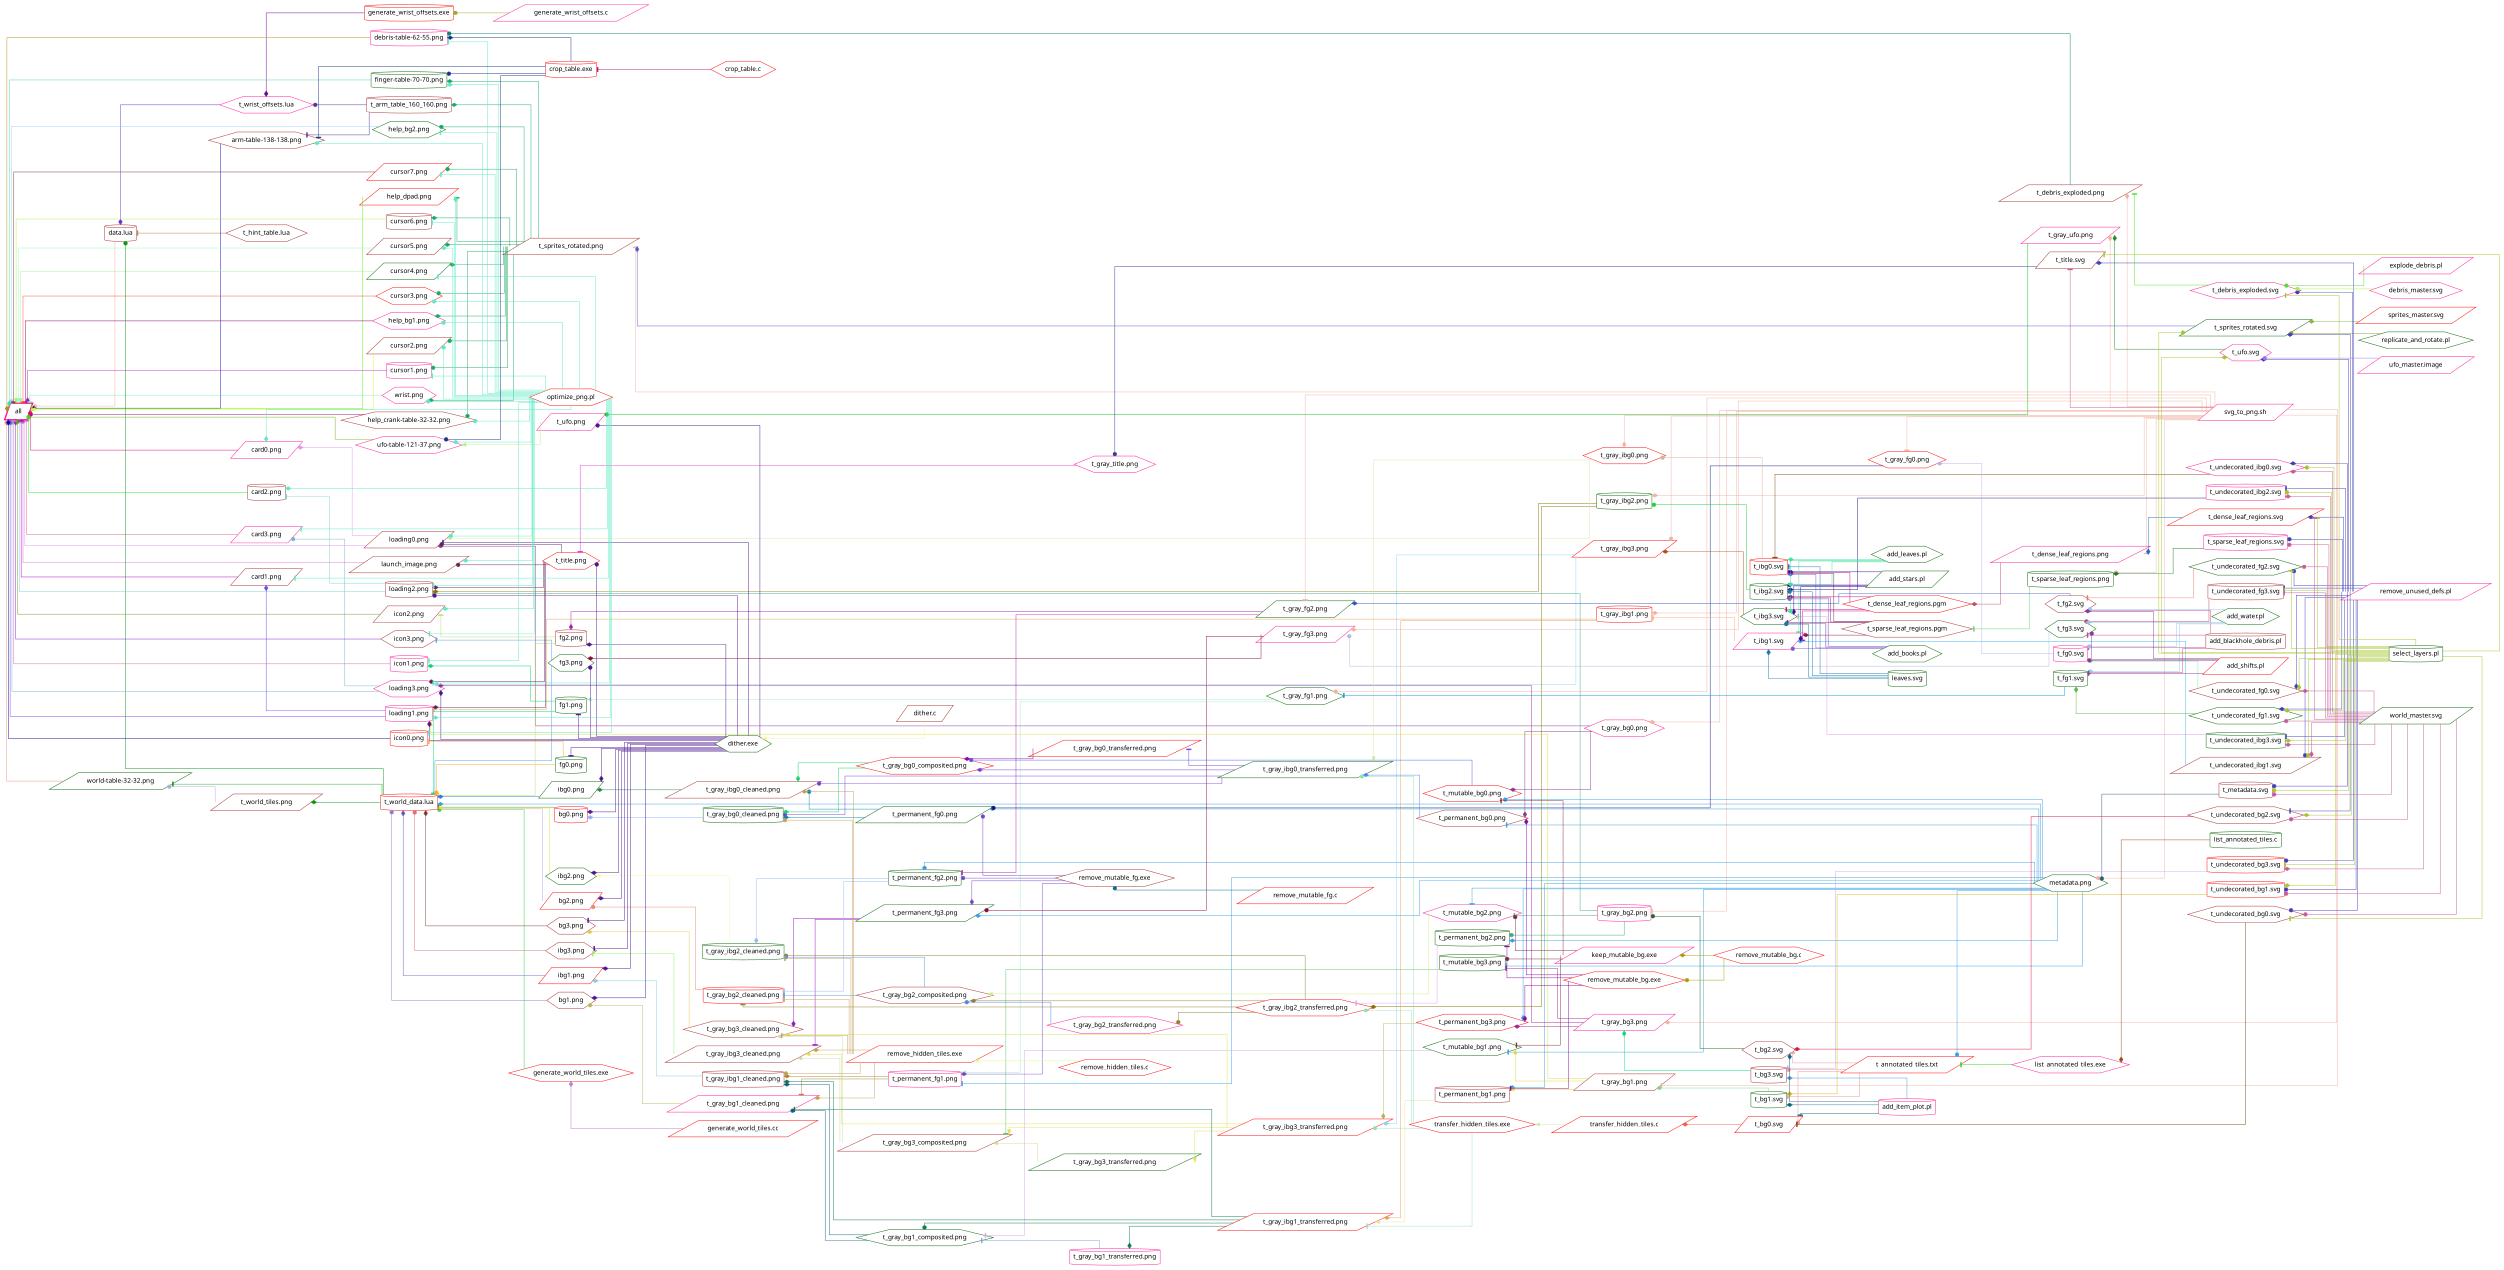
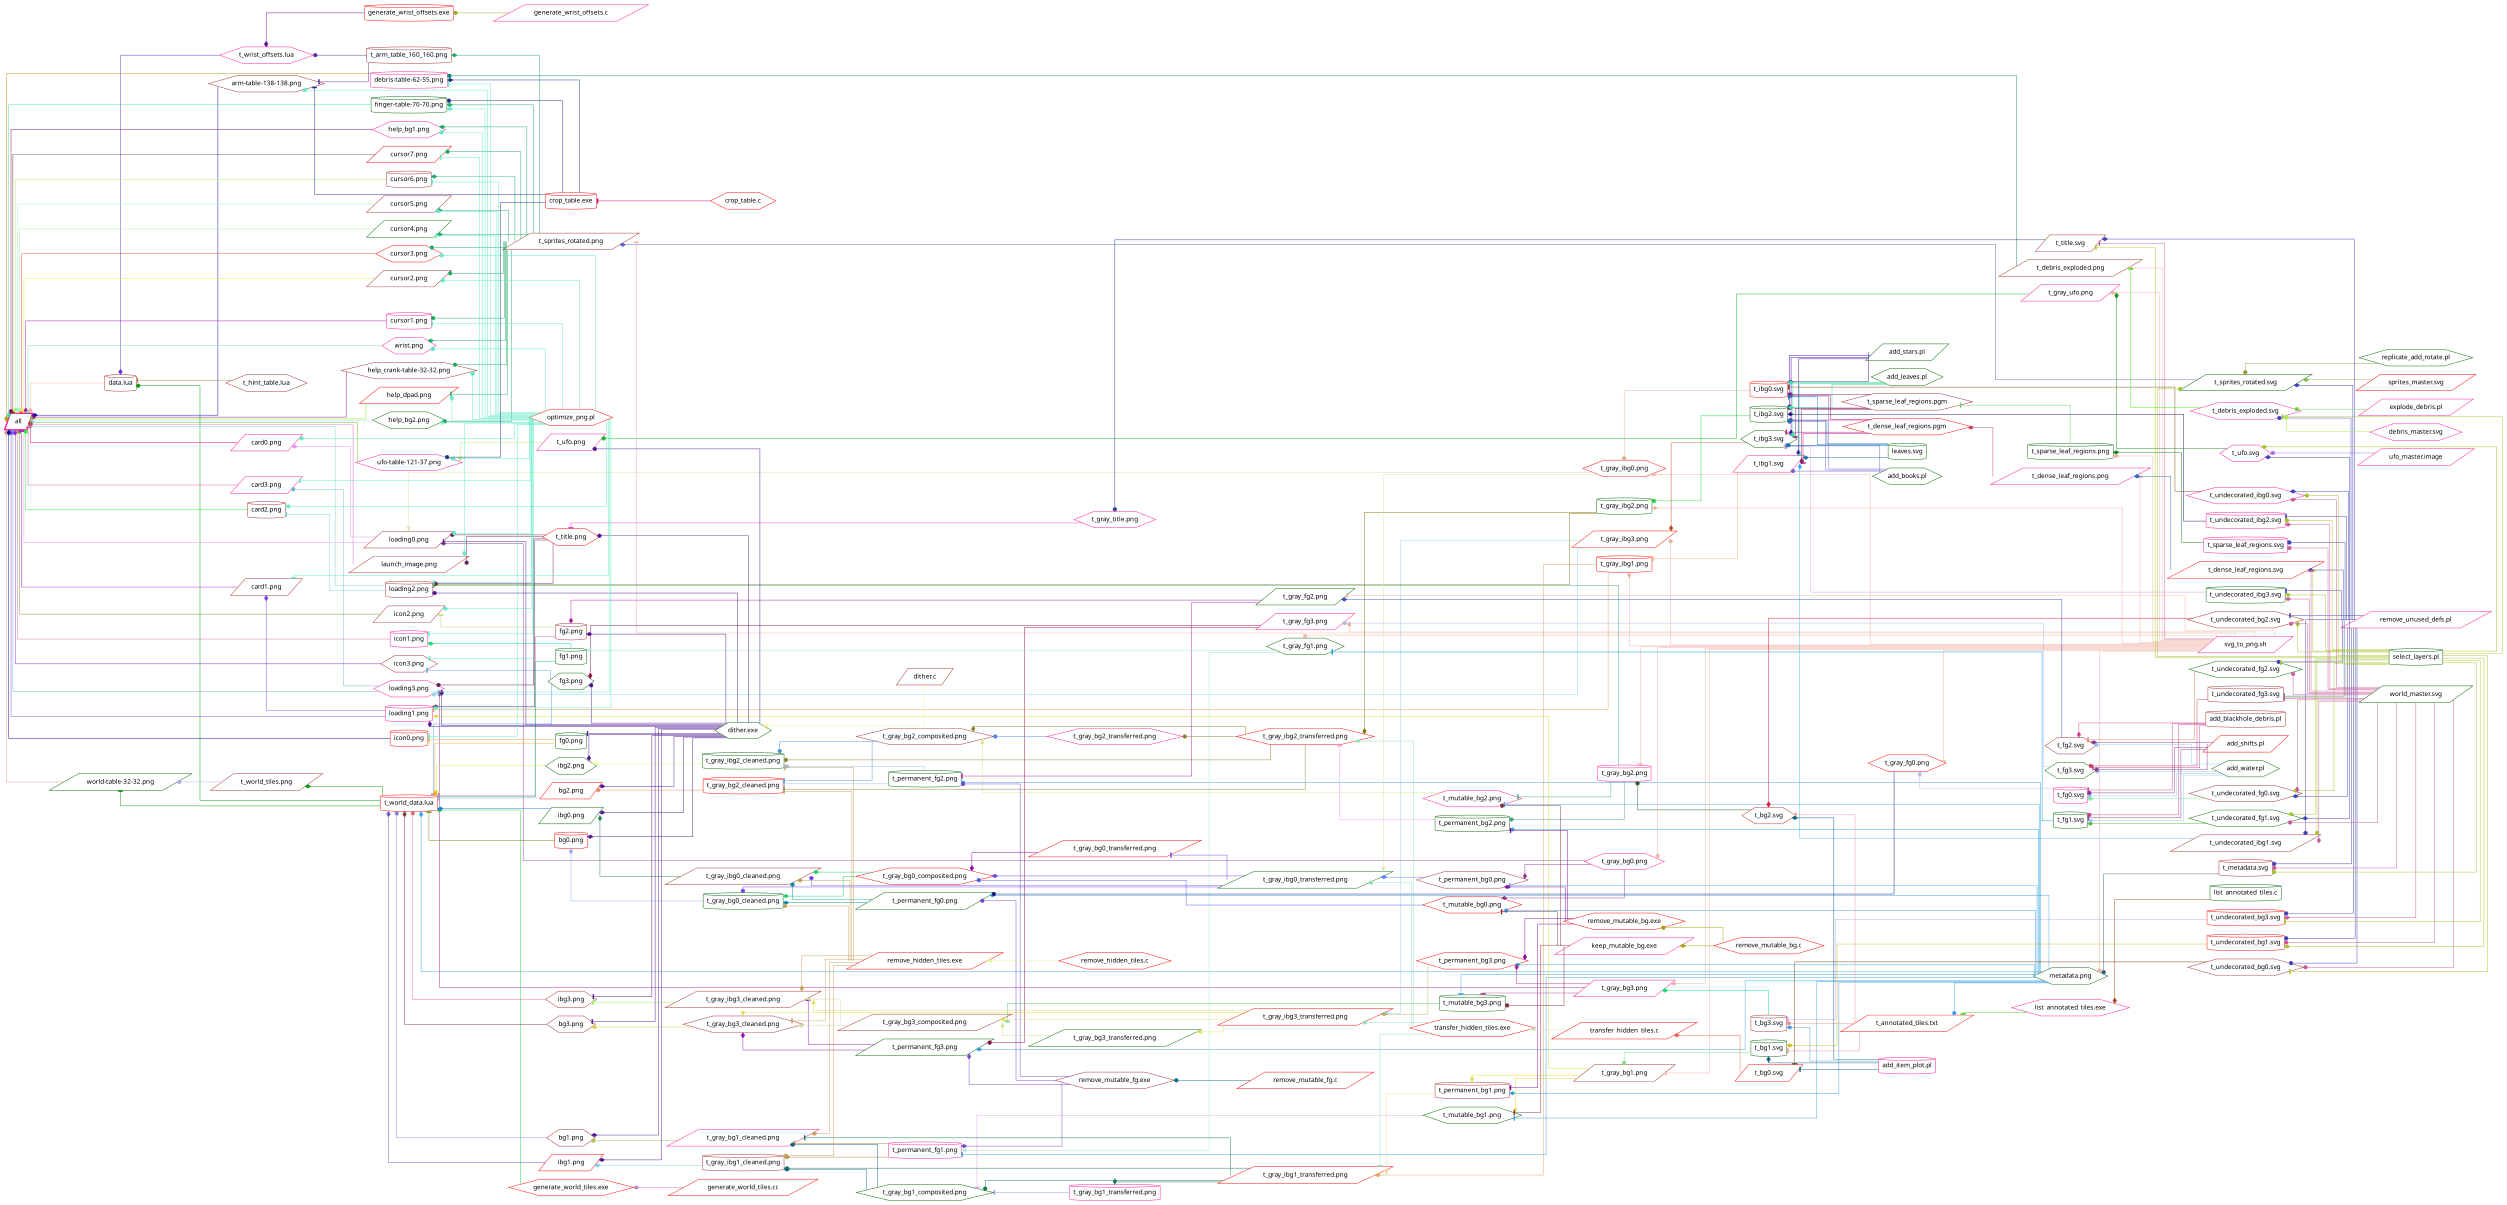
edge "help_bg1.png" -> "all": arrowhead tee -> dot
node "replicate_and_rotate.pl": label "replicate_and_rotate.pl" -> "replicate_add_rotate.pl"
edge "dither.exe" -> "fg1.png": removed
edge "fg2.png" -> "t_world_data.lua": color #b7dc68 -> #ca4392
edge "t_annotated_tiles.txt" -> "t_bg0.svg": removed
